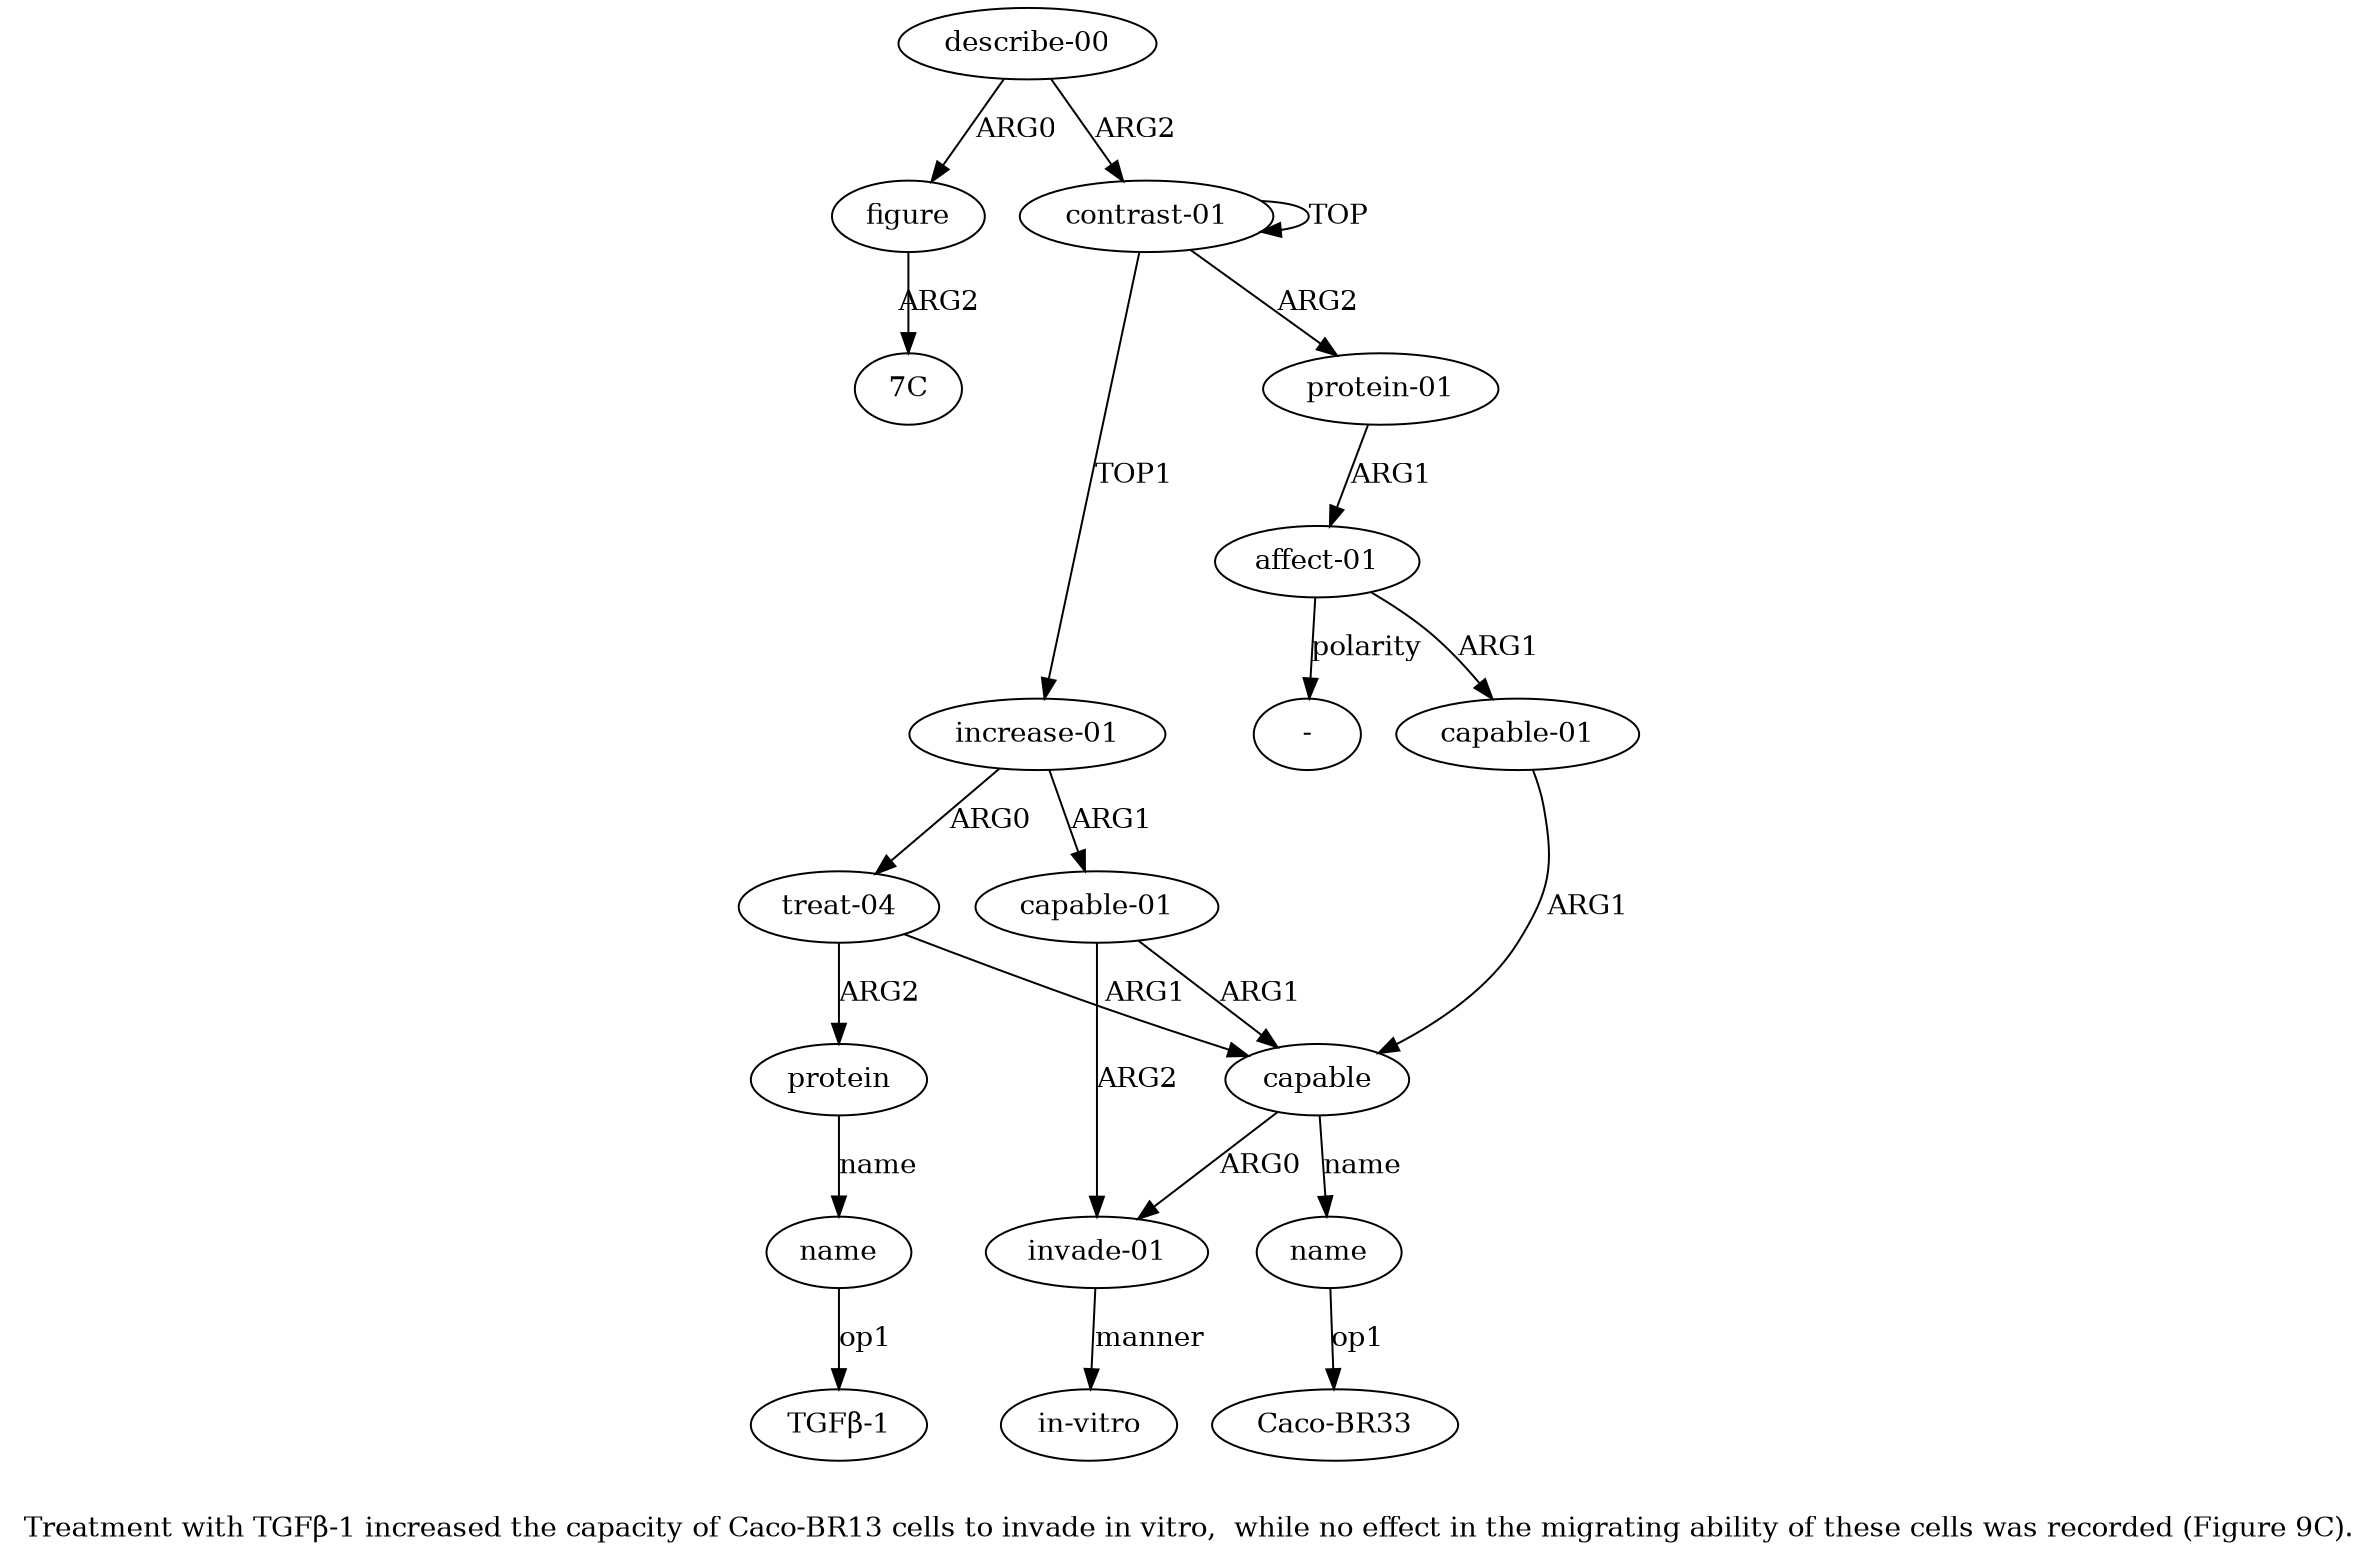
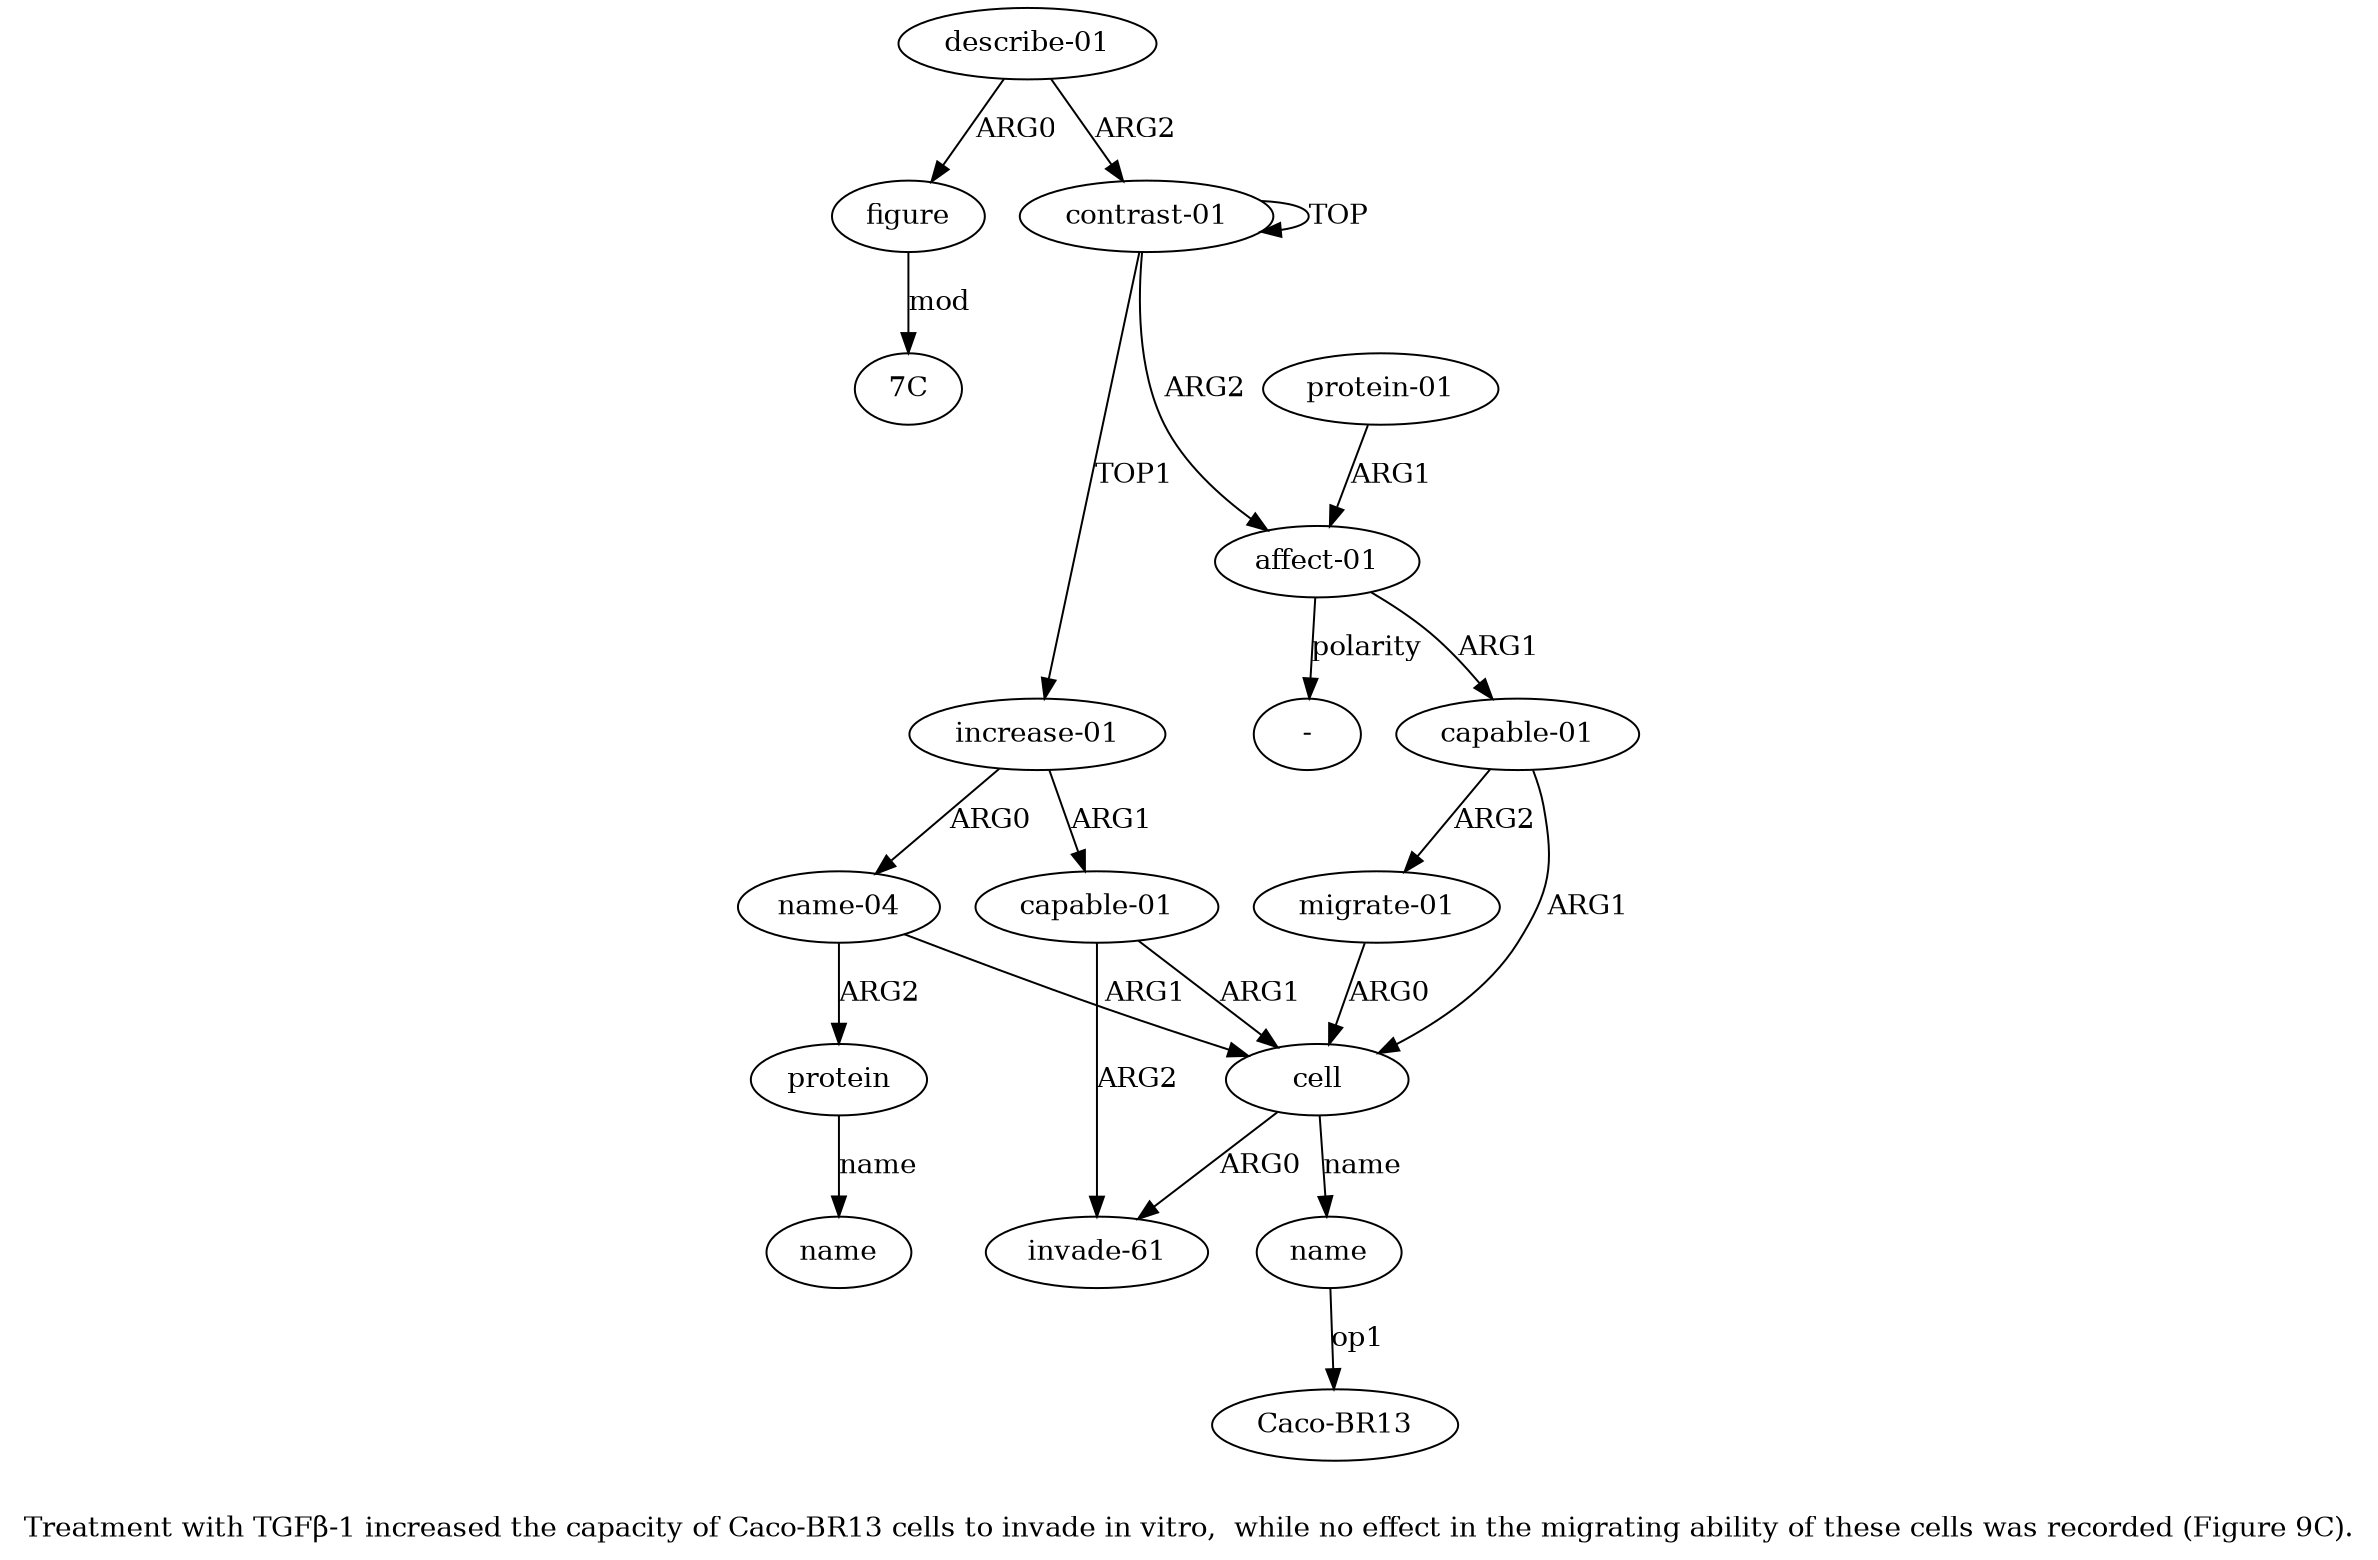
node "describe-00": label "describe-00" -> "describe-01"
edge "contrast-01" -> "protein-01": now "contrast-01" -> "affect-01"
edge "figure" -> "7C": label "ARG2" -> "mod"
node "treat-04": label "treat-04" -> "name-04"
node "migrate-01": added
node "capable": label "capable" -> "cell"
node "invade-01": label "invade-01" -> "invade-61"
node "TGFβ-1": removed
node "in-vitro": removed
node "Caco-BR33": label "Caco-BR33" -> "Caco-BR13"
